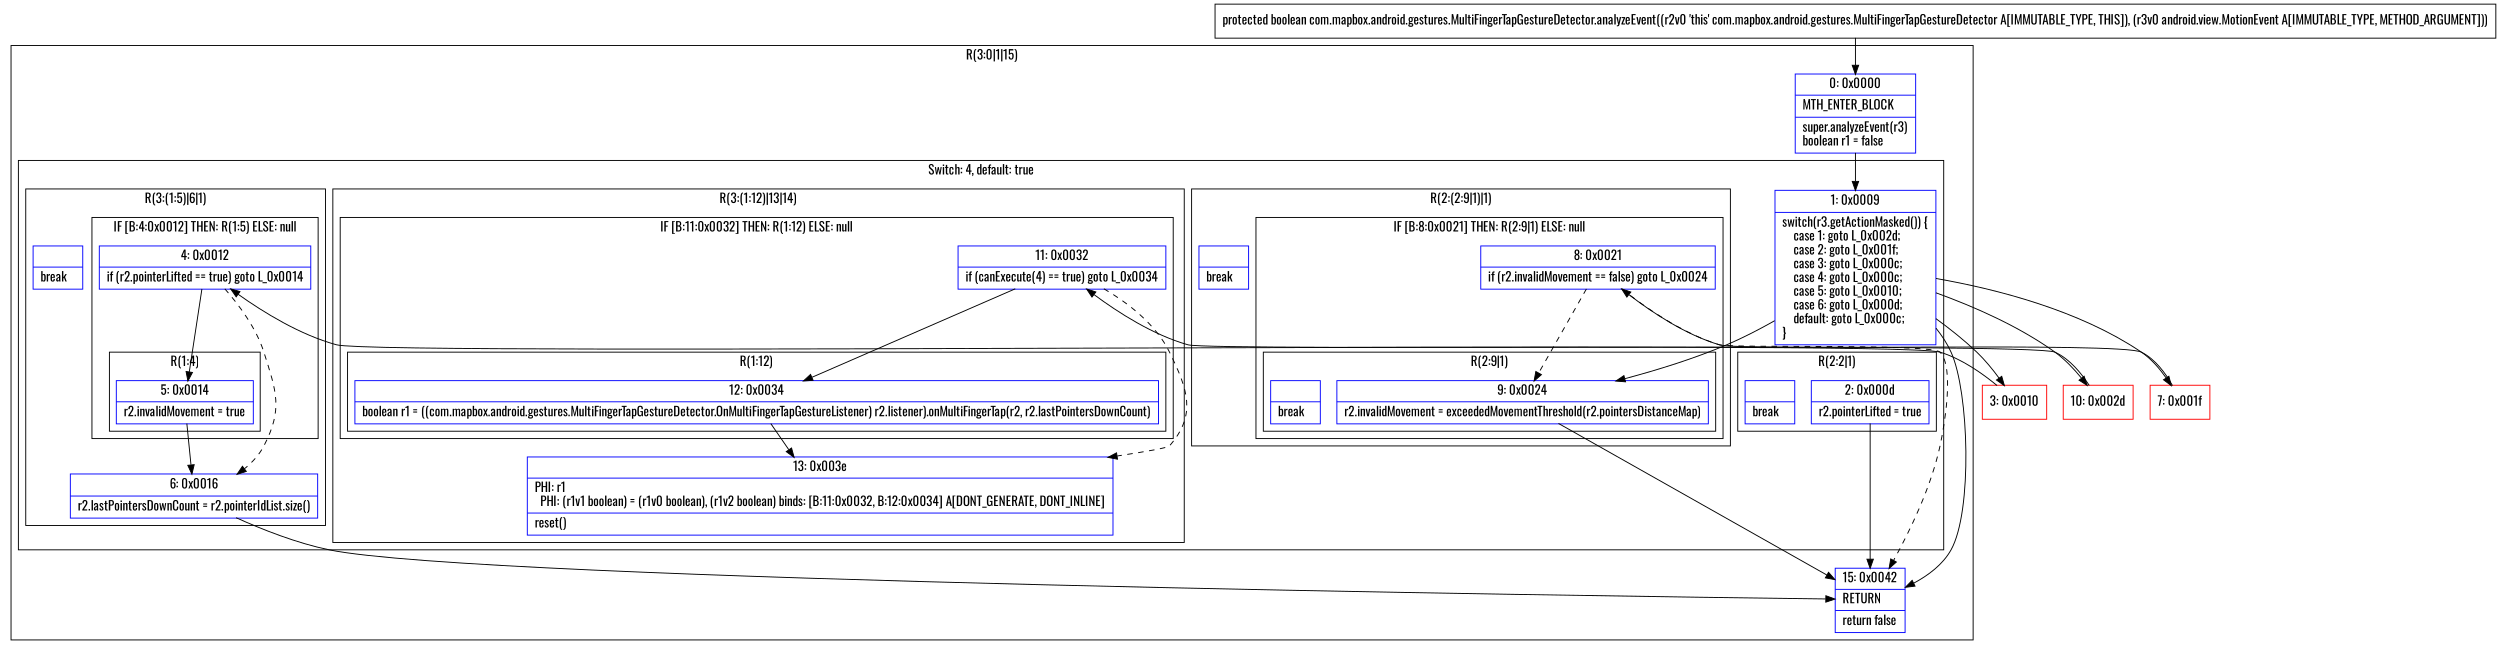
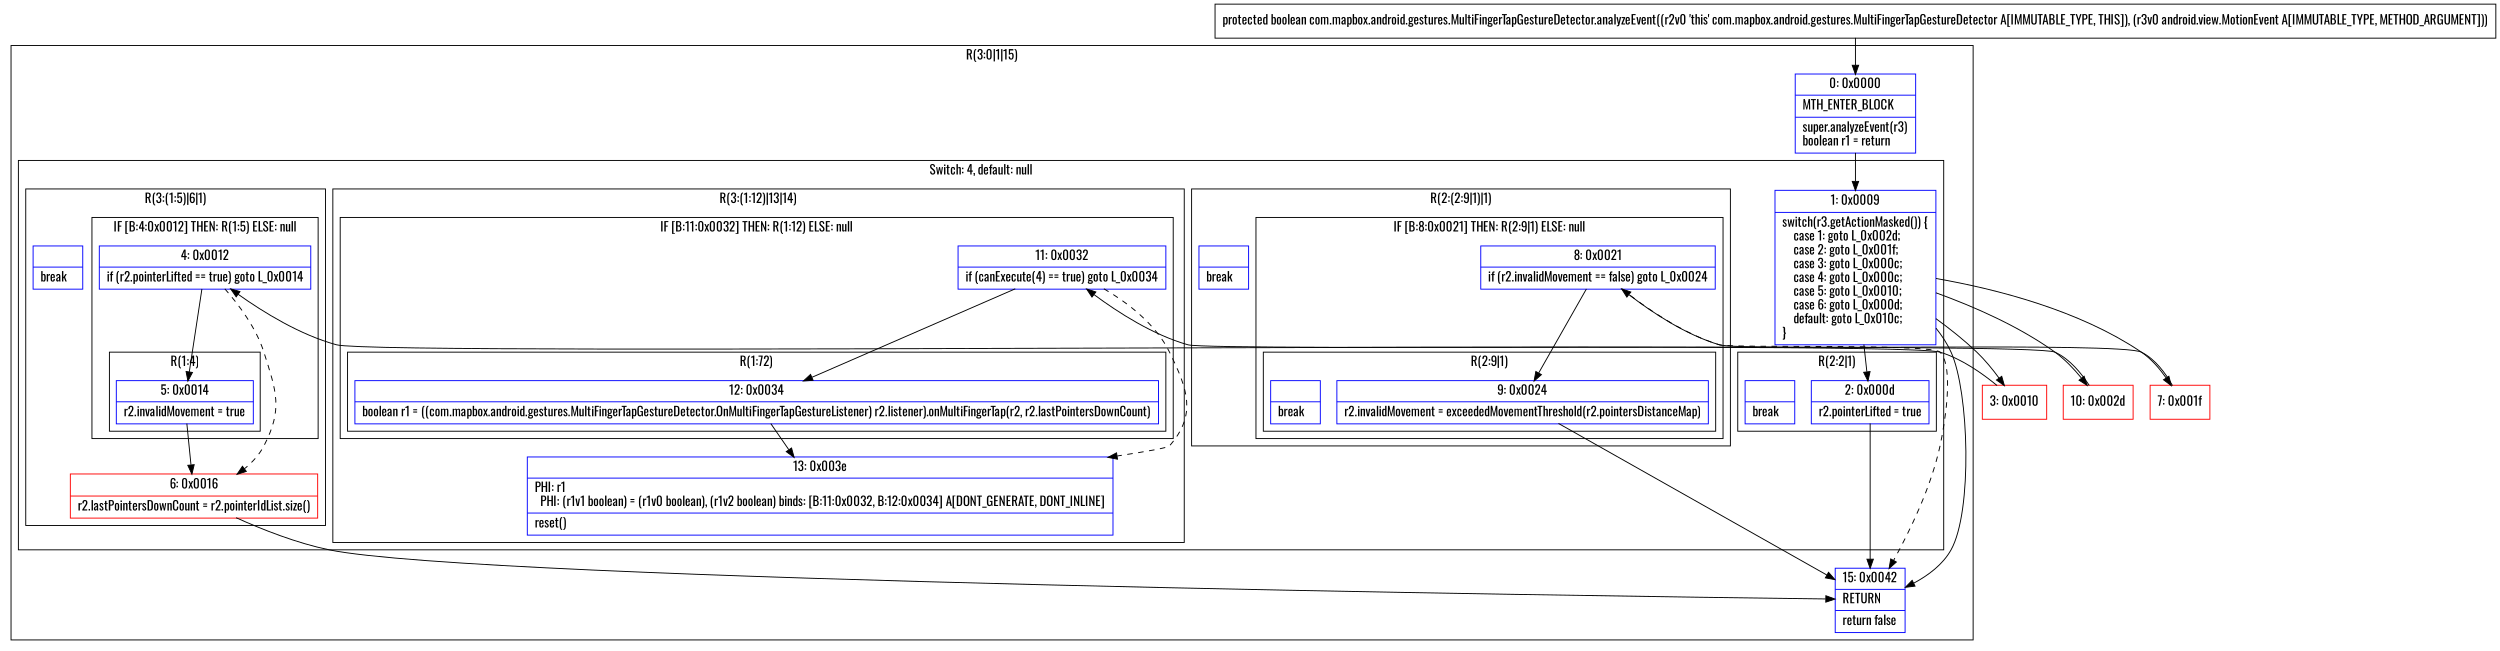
node "0: 0x0000": text "boolean r1 = false" -> "boolean r1 = return"
cluster "Switch: 4, default: true": label "Switch: 4, default: true" -> "Switch: 4, default: null"
node "1: 0x0009": text "default: goto L_0x000c;" -> "default: goto L_0x010c;"
edge "8: 0x0021" -> "9: 0x0024": style dashed -> solid
edge "1: 0x0009" -> "9: 0x0024": now "1: 0x0009" -> "2: 0x000d"
cluster "R(1:12)": label "R(1:12)" -> "R(1:72)"
node "6: 0x0016": color blue -> red
